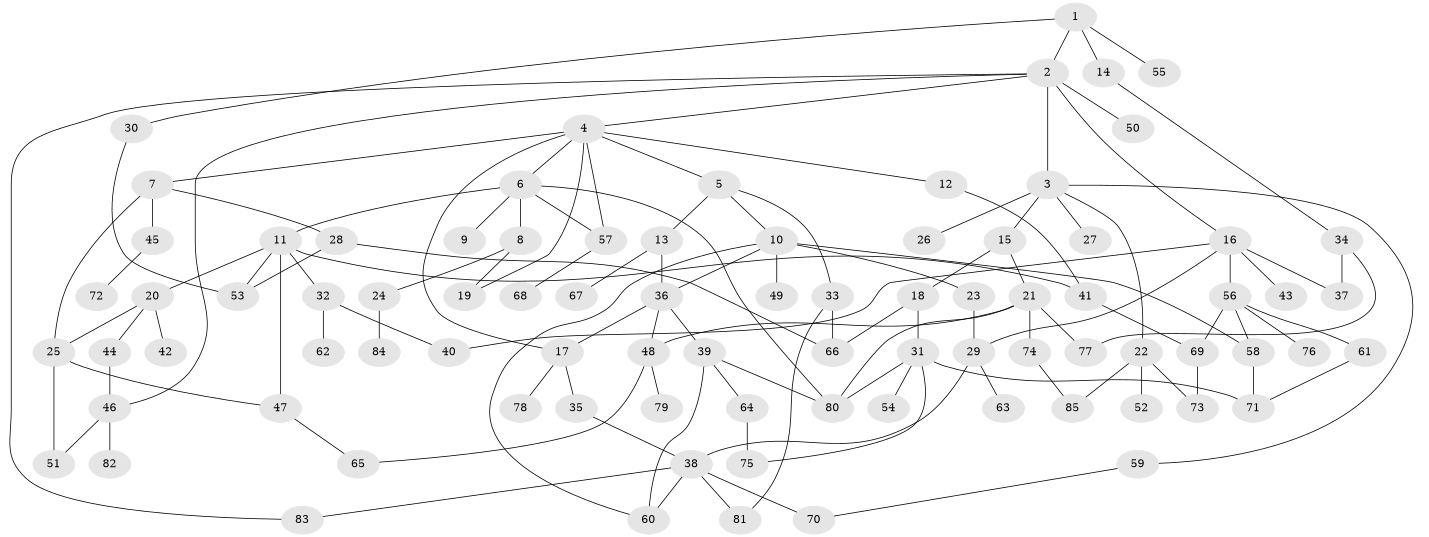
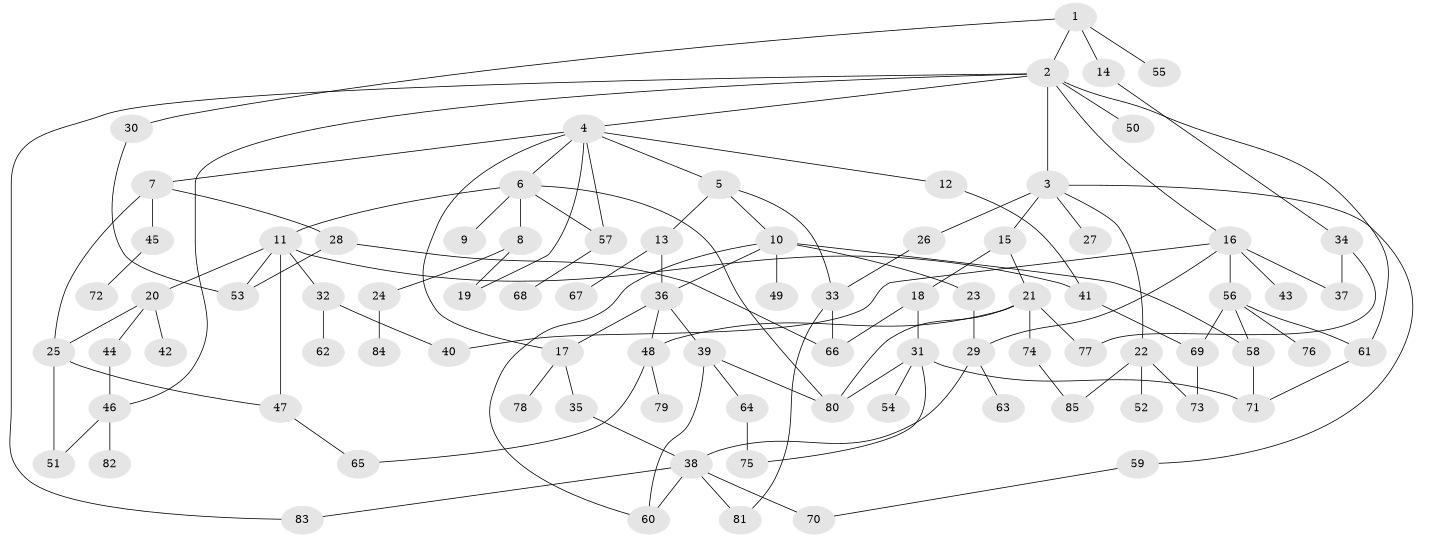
edge "2" -- "61": added
edge "26" -- "33": added
